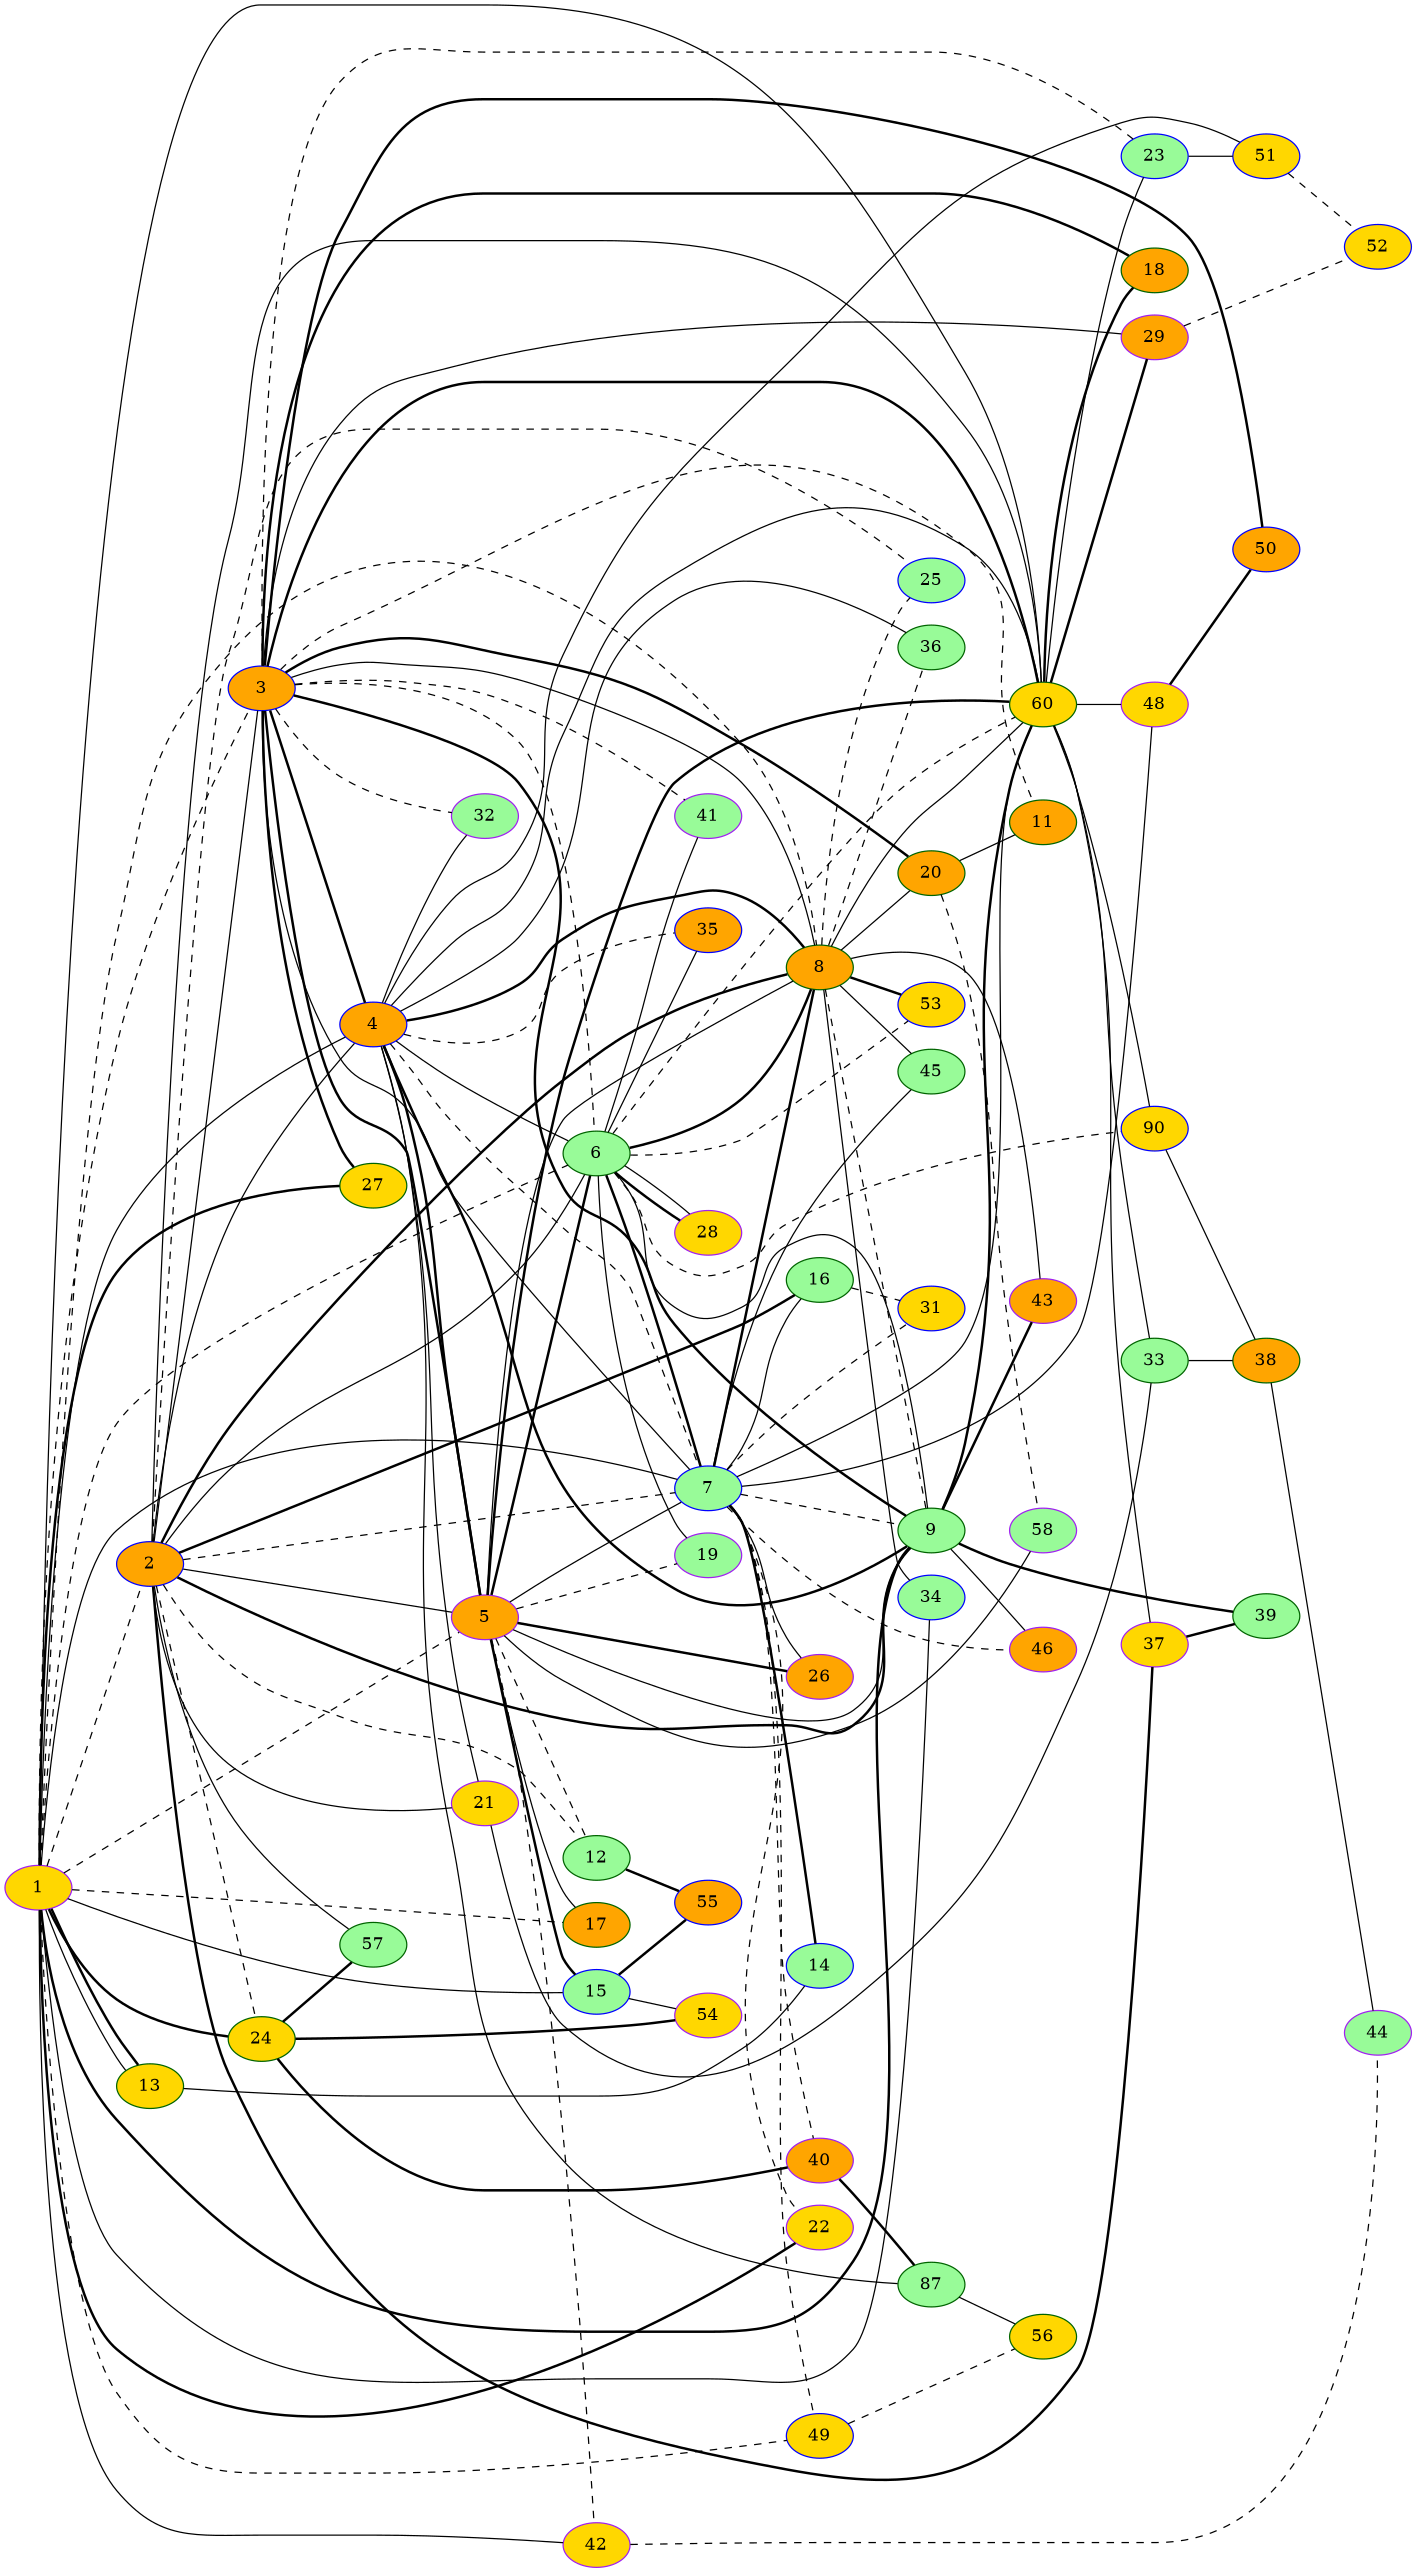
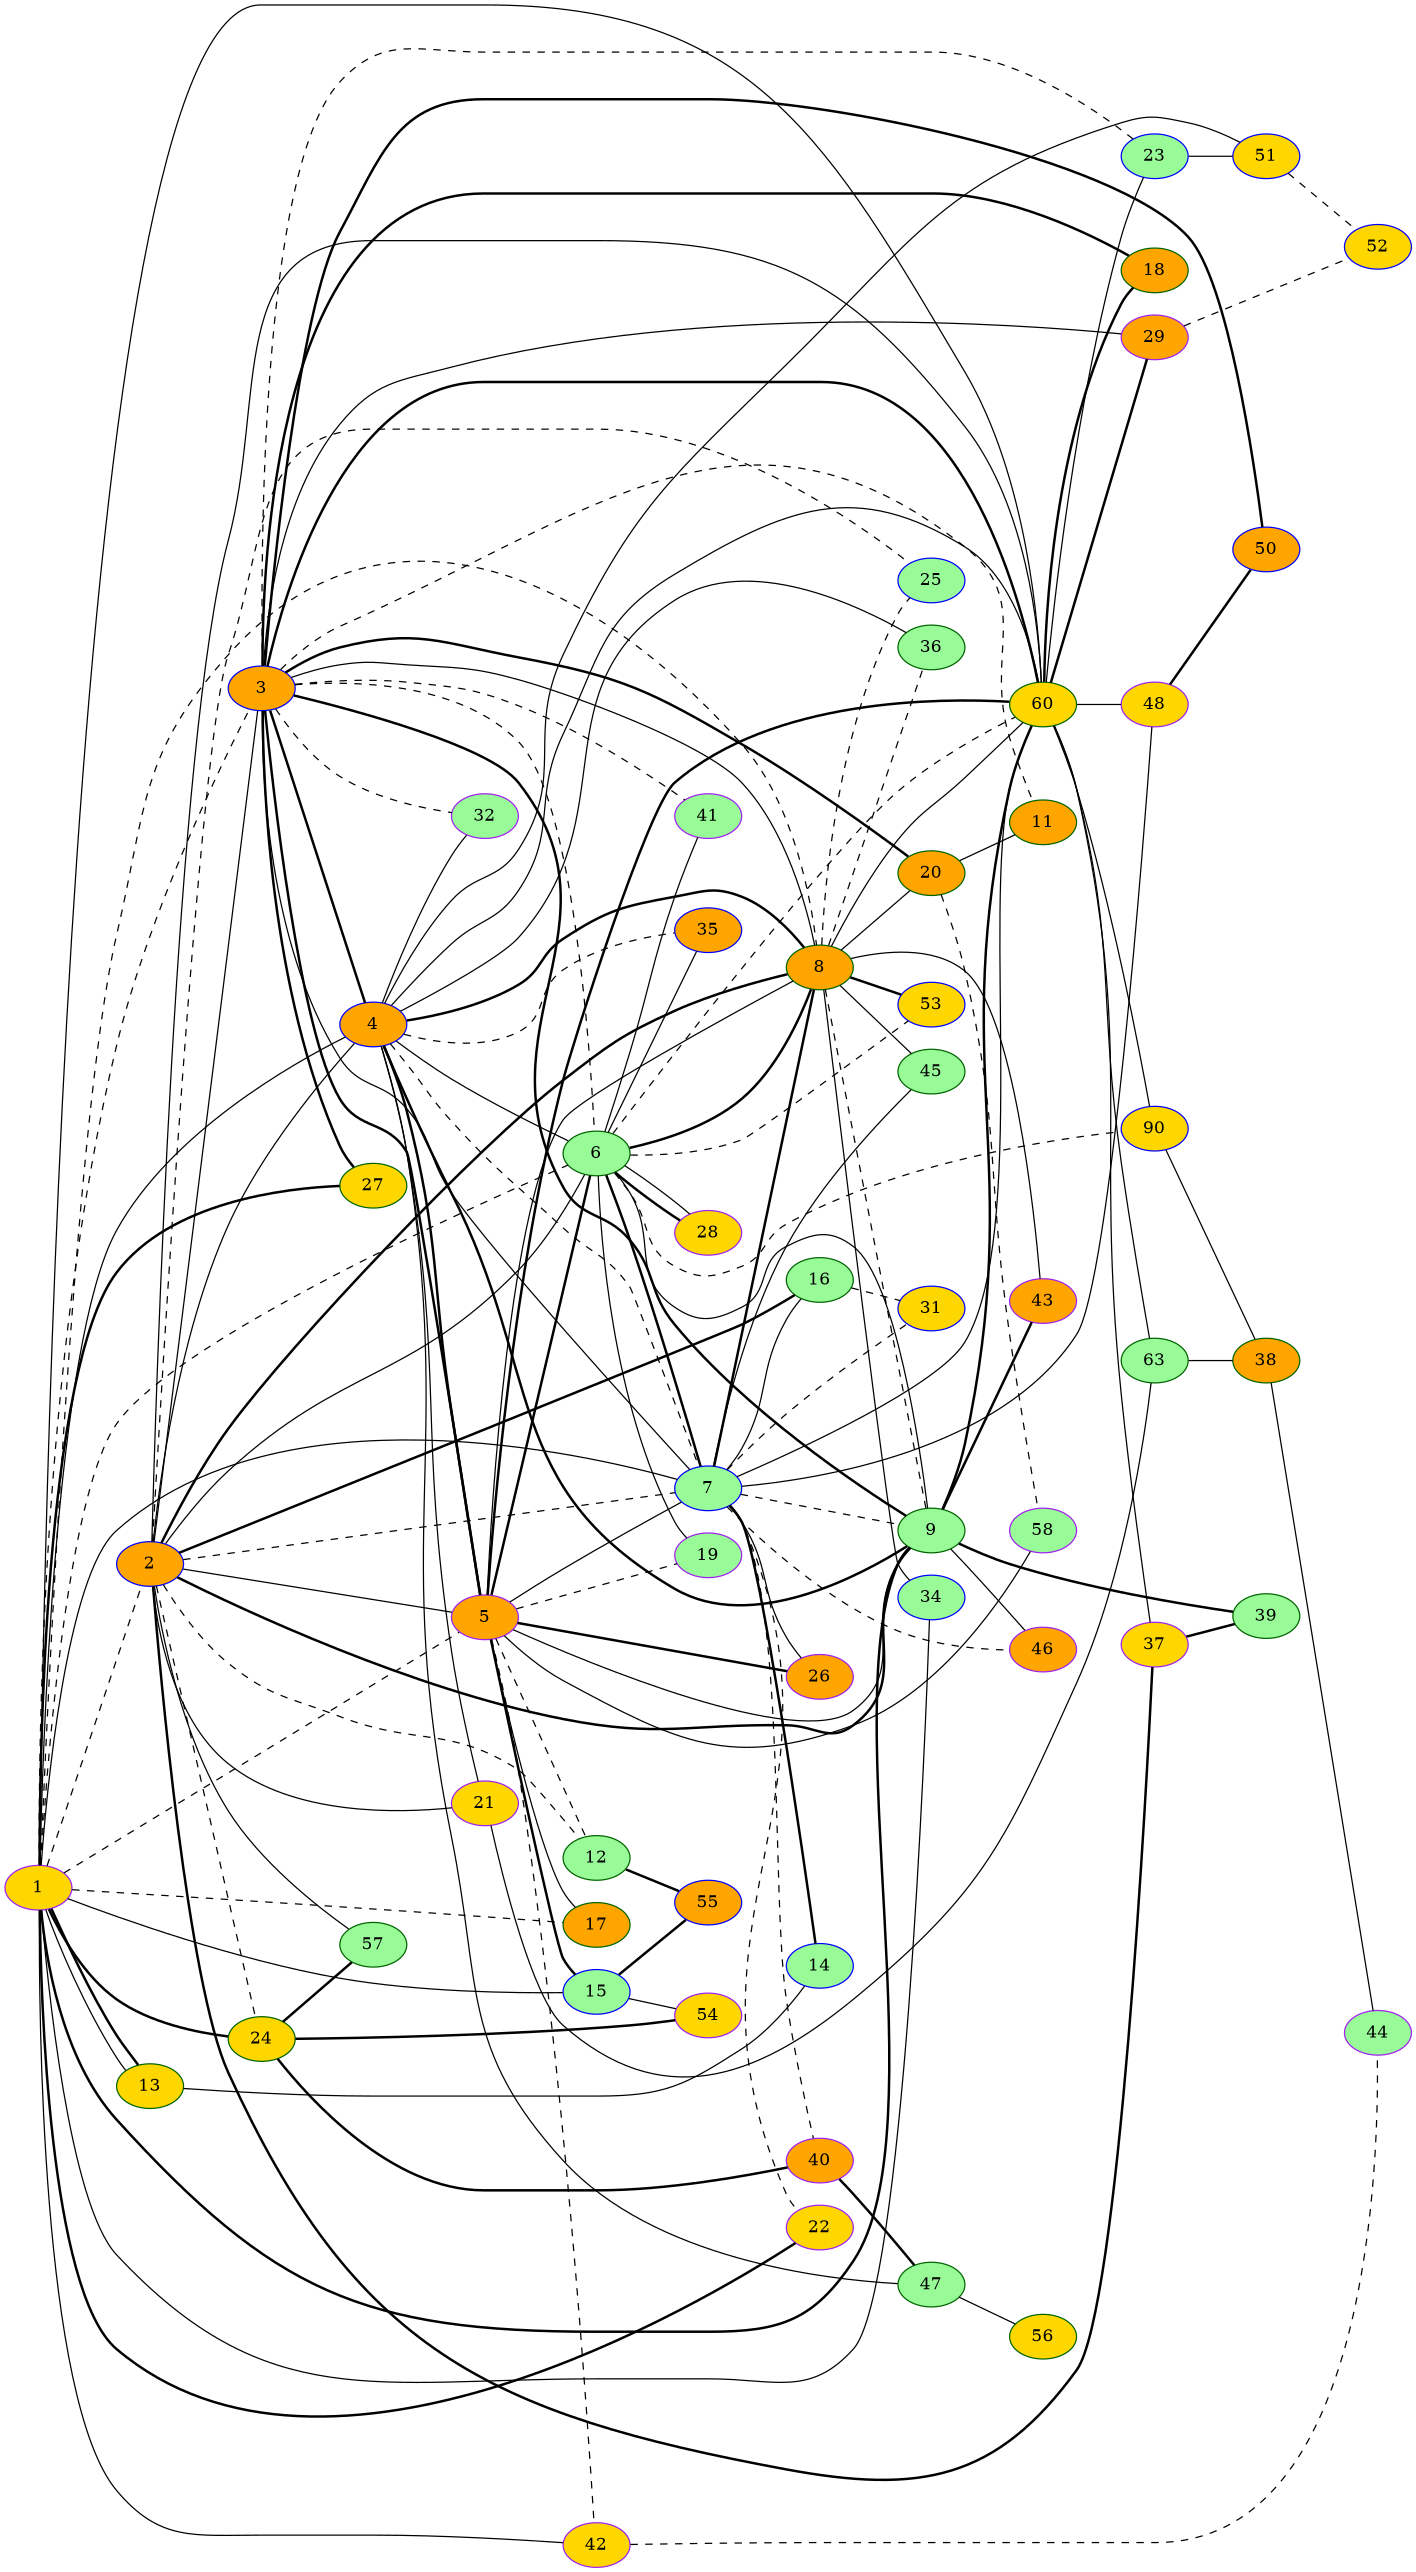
node "33": label "33" -> "63"
node "87": label "87" -> "47"
node "49": removed
